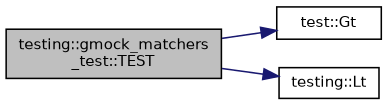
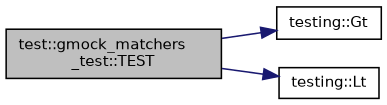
node "test::Gt": label "test::Gt" -> "testing::Gt"
node "testing::gmock_matchers _test::TEST": label "testing::gmock_matchers _test::TEST" -> "test::gmock_matchers _test::TEST"
